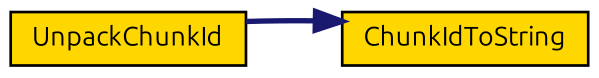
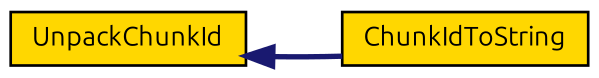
edge "UnpackChunkId" -> "ChunkIdToString": reversed
